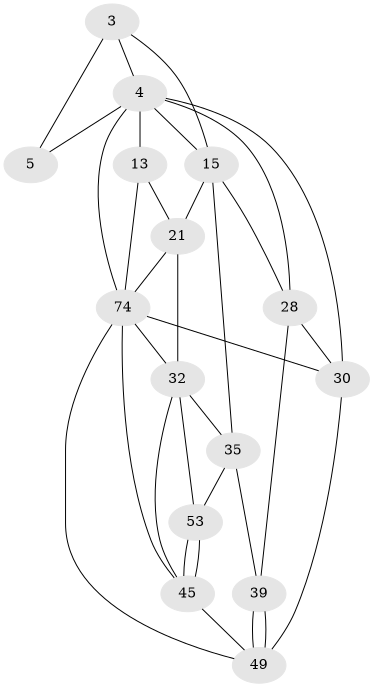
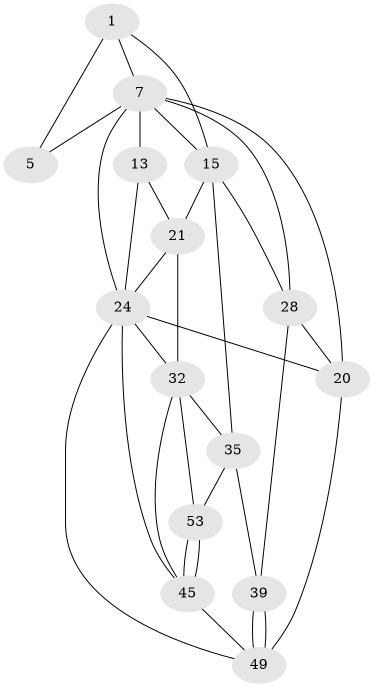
node "3": label "3" -> "1"
node "4": label "4" -> "7"
node "74": label "74" -> "24"
node "30": label "30" -> "20"
